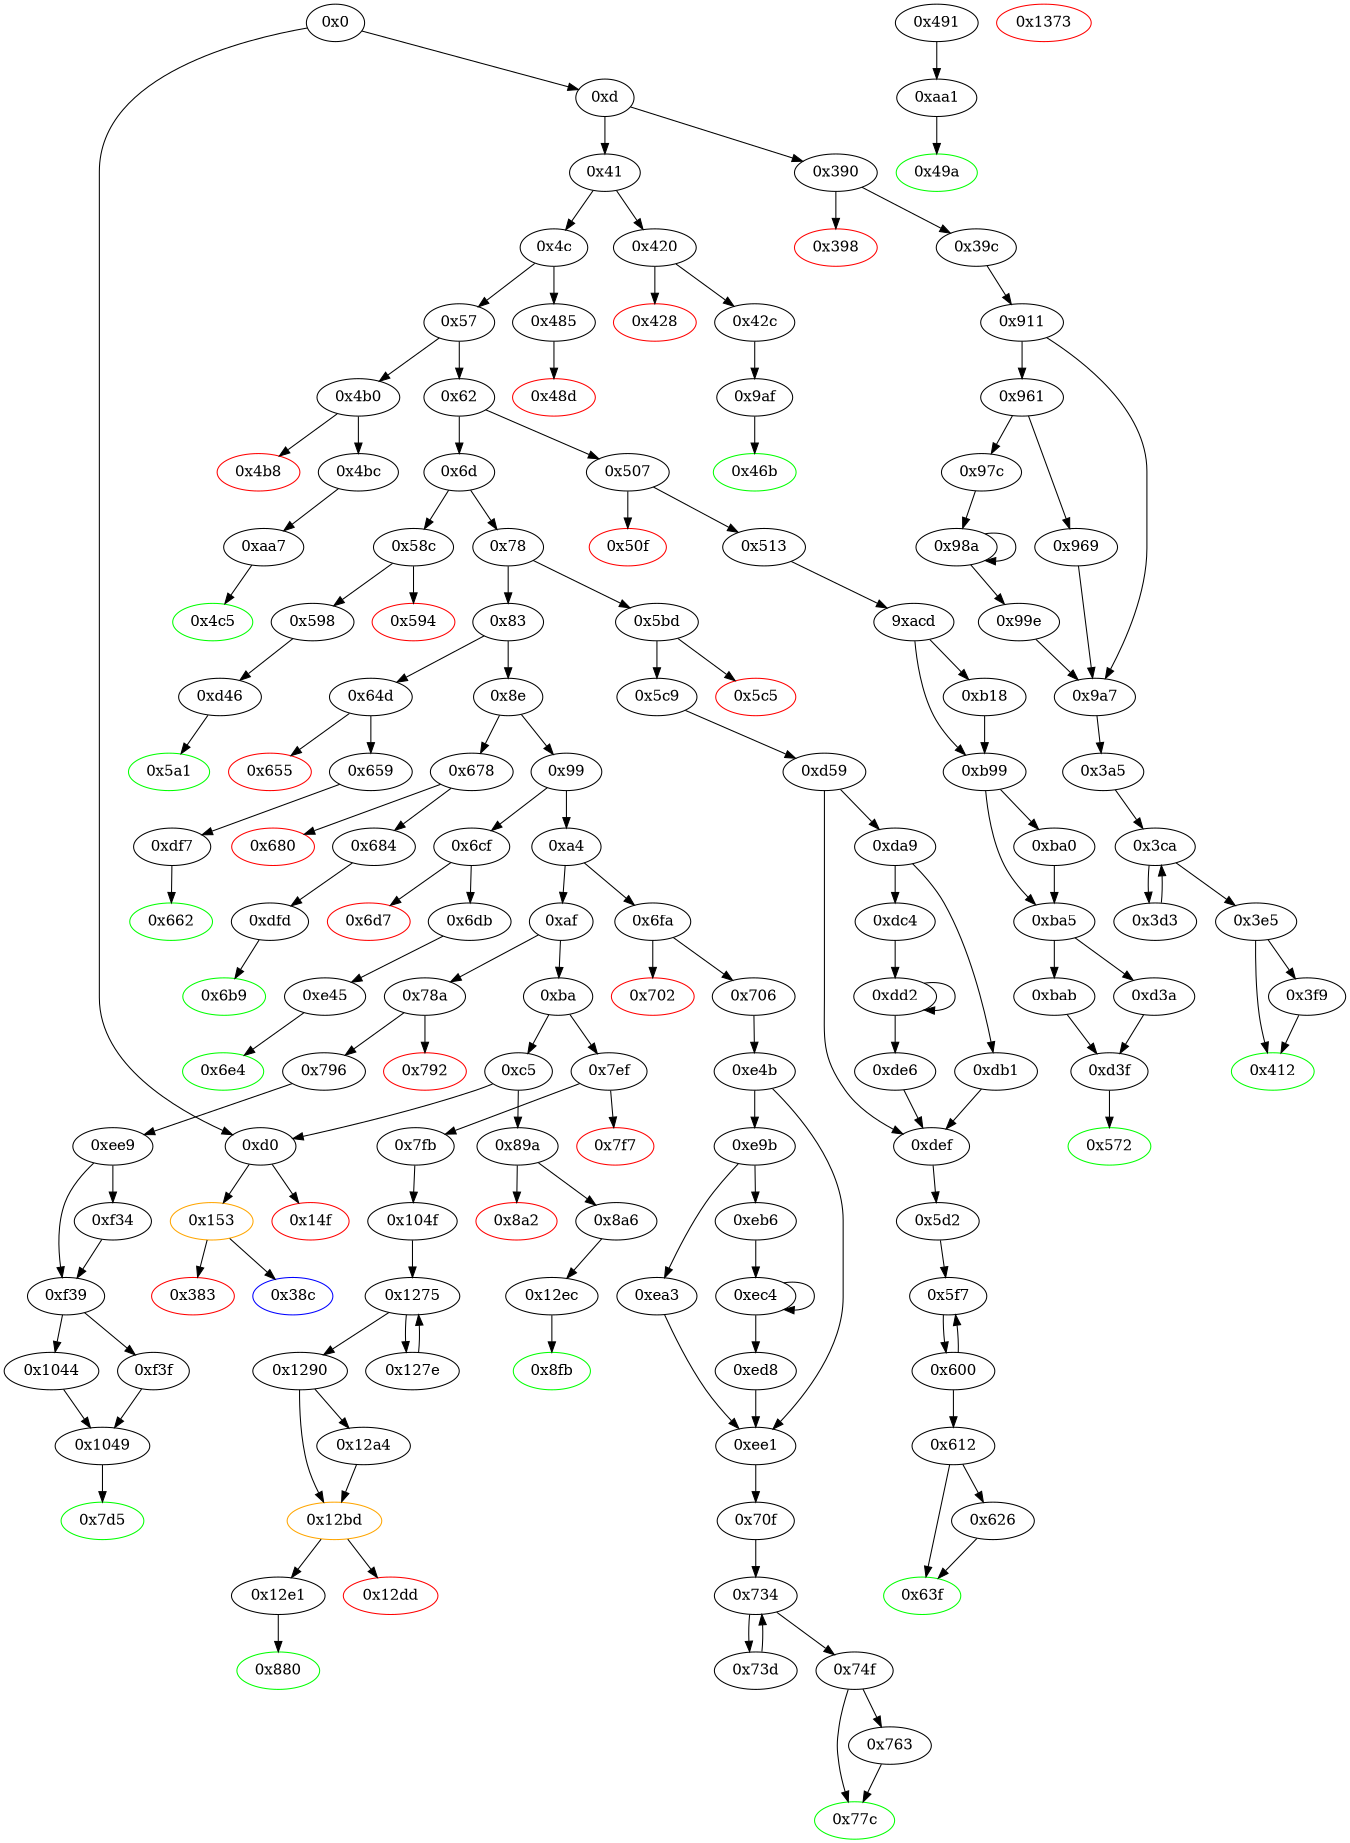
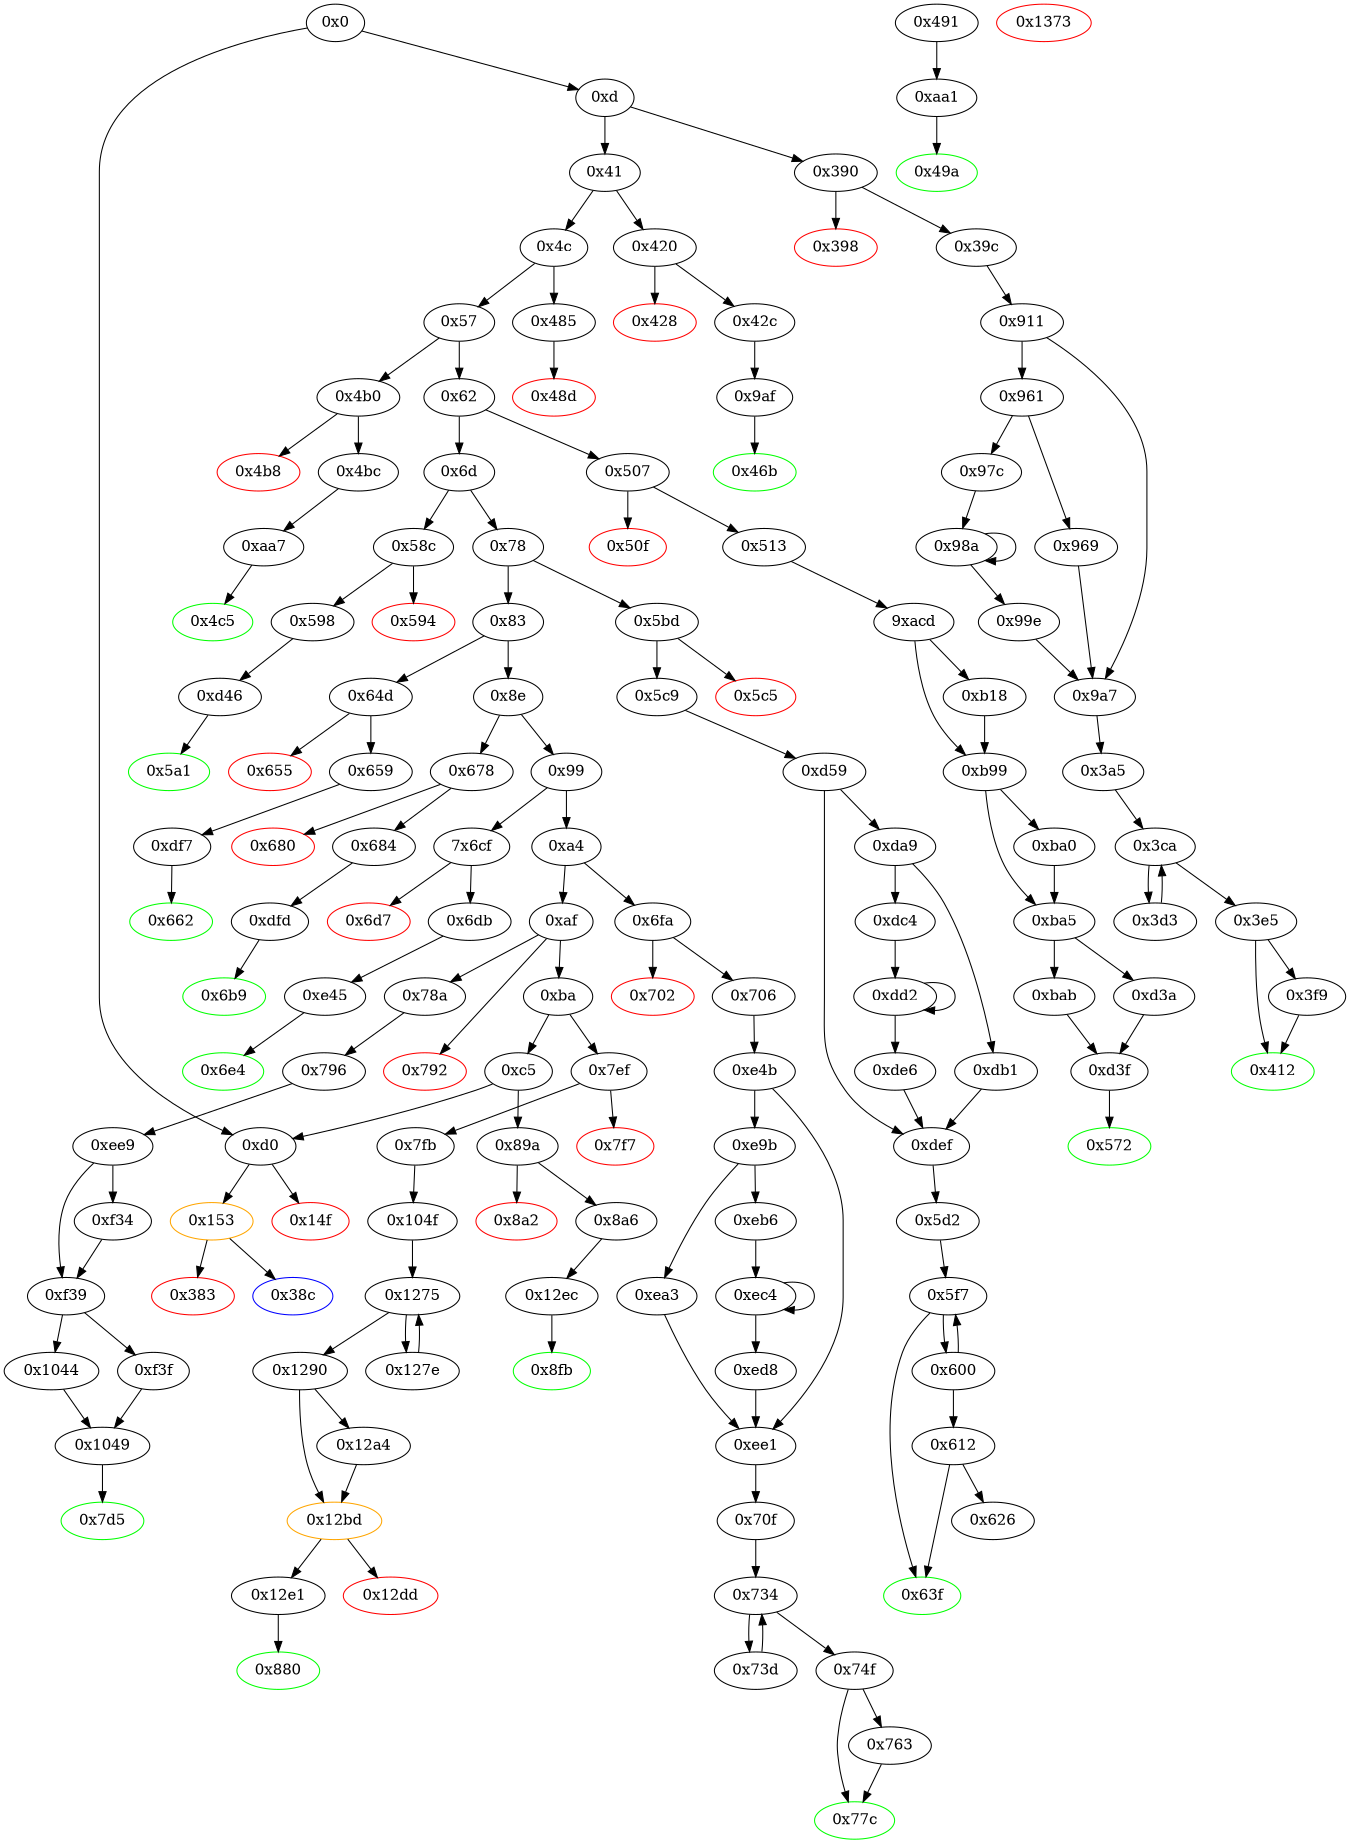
node "0x6cf": label "0x6cf" -> "7x6cf"
edge "0x78a" -> "0x792": now "0xaf" -> "0x792"
edge "0x626" -> "0x63f": now "0x5f7" -> "0x63f"
